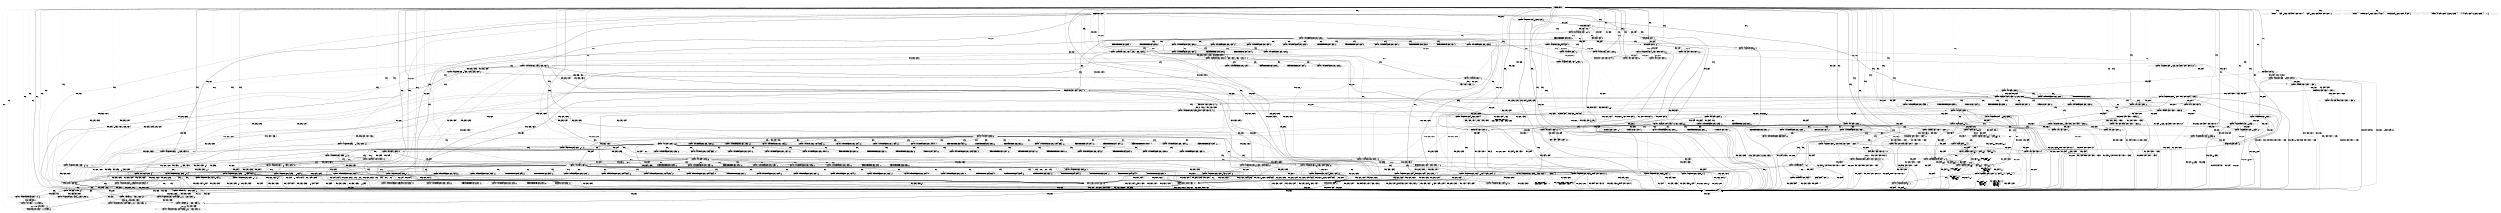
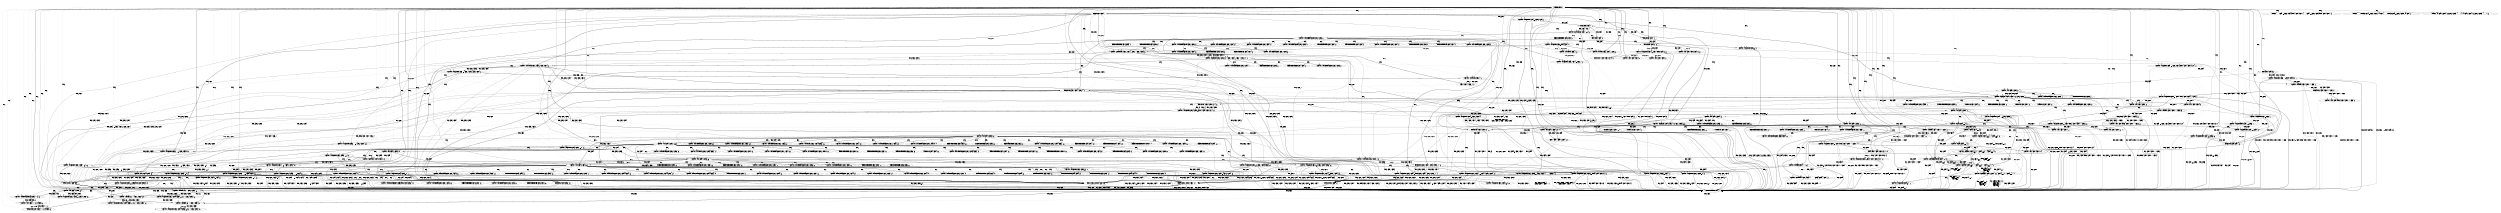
edge "(<operator>.logicalAnd,(VAR9 & VAR21) &&  VAR2->VAR22)" -> "(<operator>.assignmentPlus,VAR7 += VAR23)": now "(<operator>.logicalAnd,(VAR9 & VAR21) &&  VAR2->VAR22)" -> "(<operator>.assignment,VAR7 = VAR8)"
node "(<operator>.indirectFieldAccess,VAR2->VAR26)": removed
node "(<operator>.cast,(VAR17)FUN8((VAR17)VAR10 << VAR27))": removed
